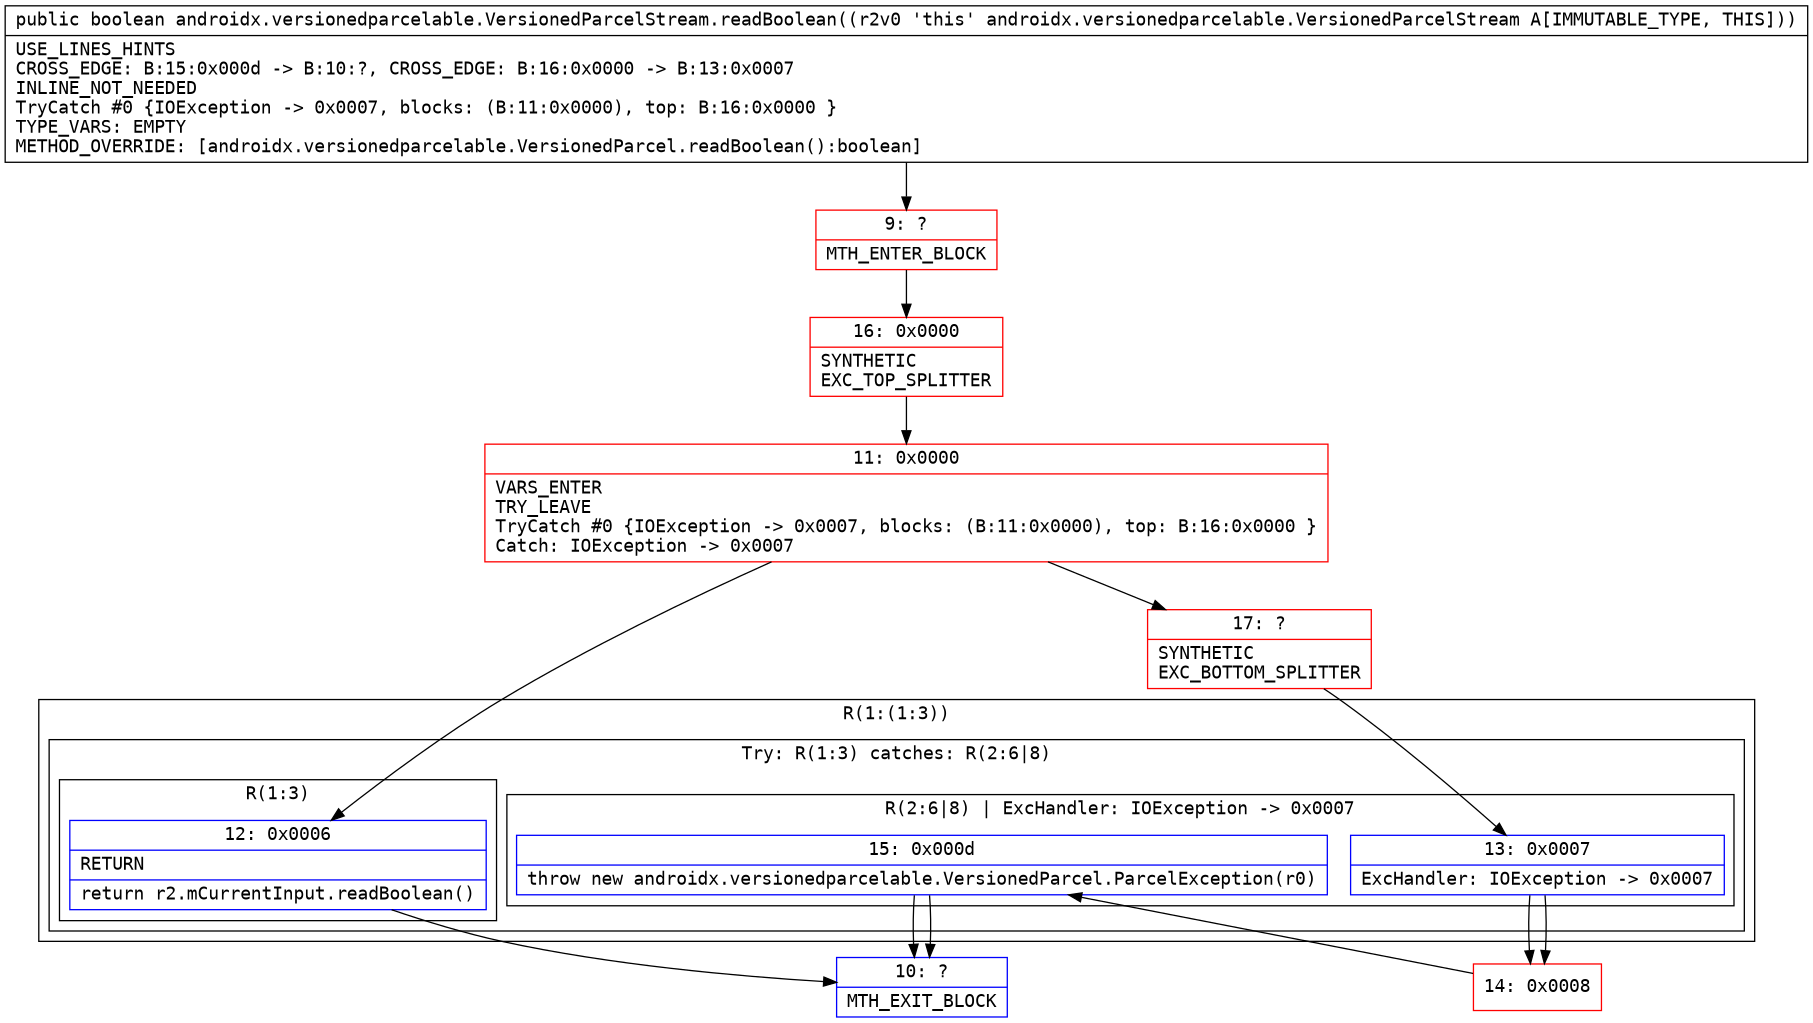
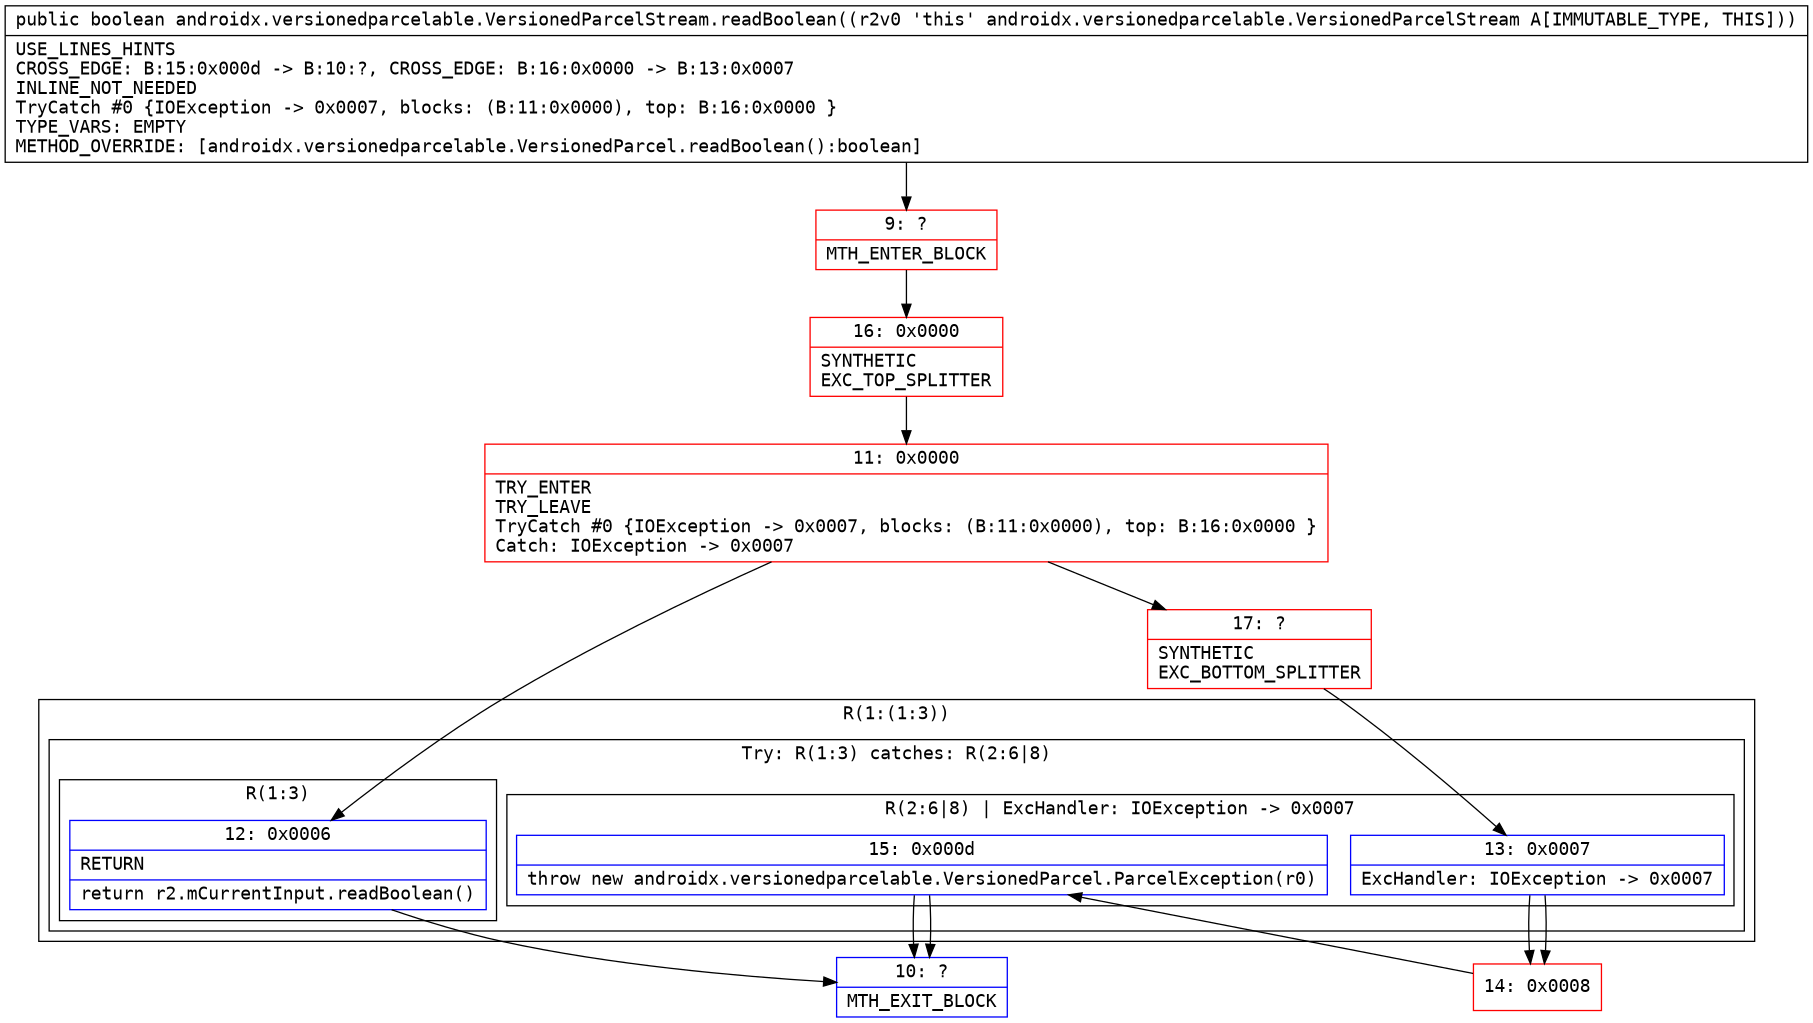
node "11: 0x0000": text "VARS_ENTER" -> "TRY_ENTER"
